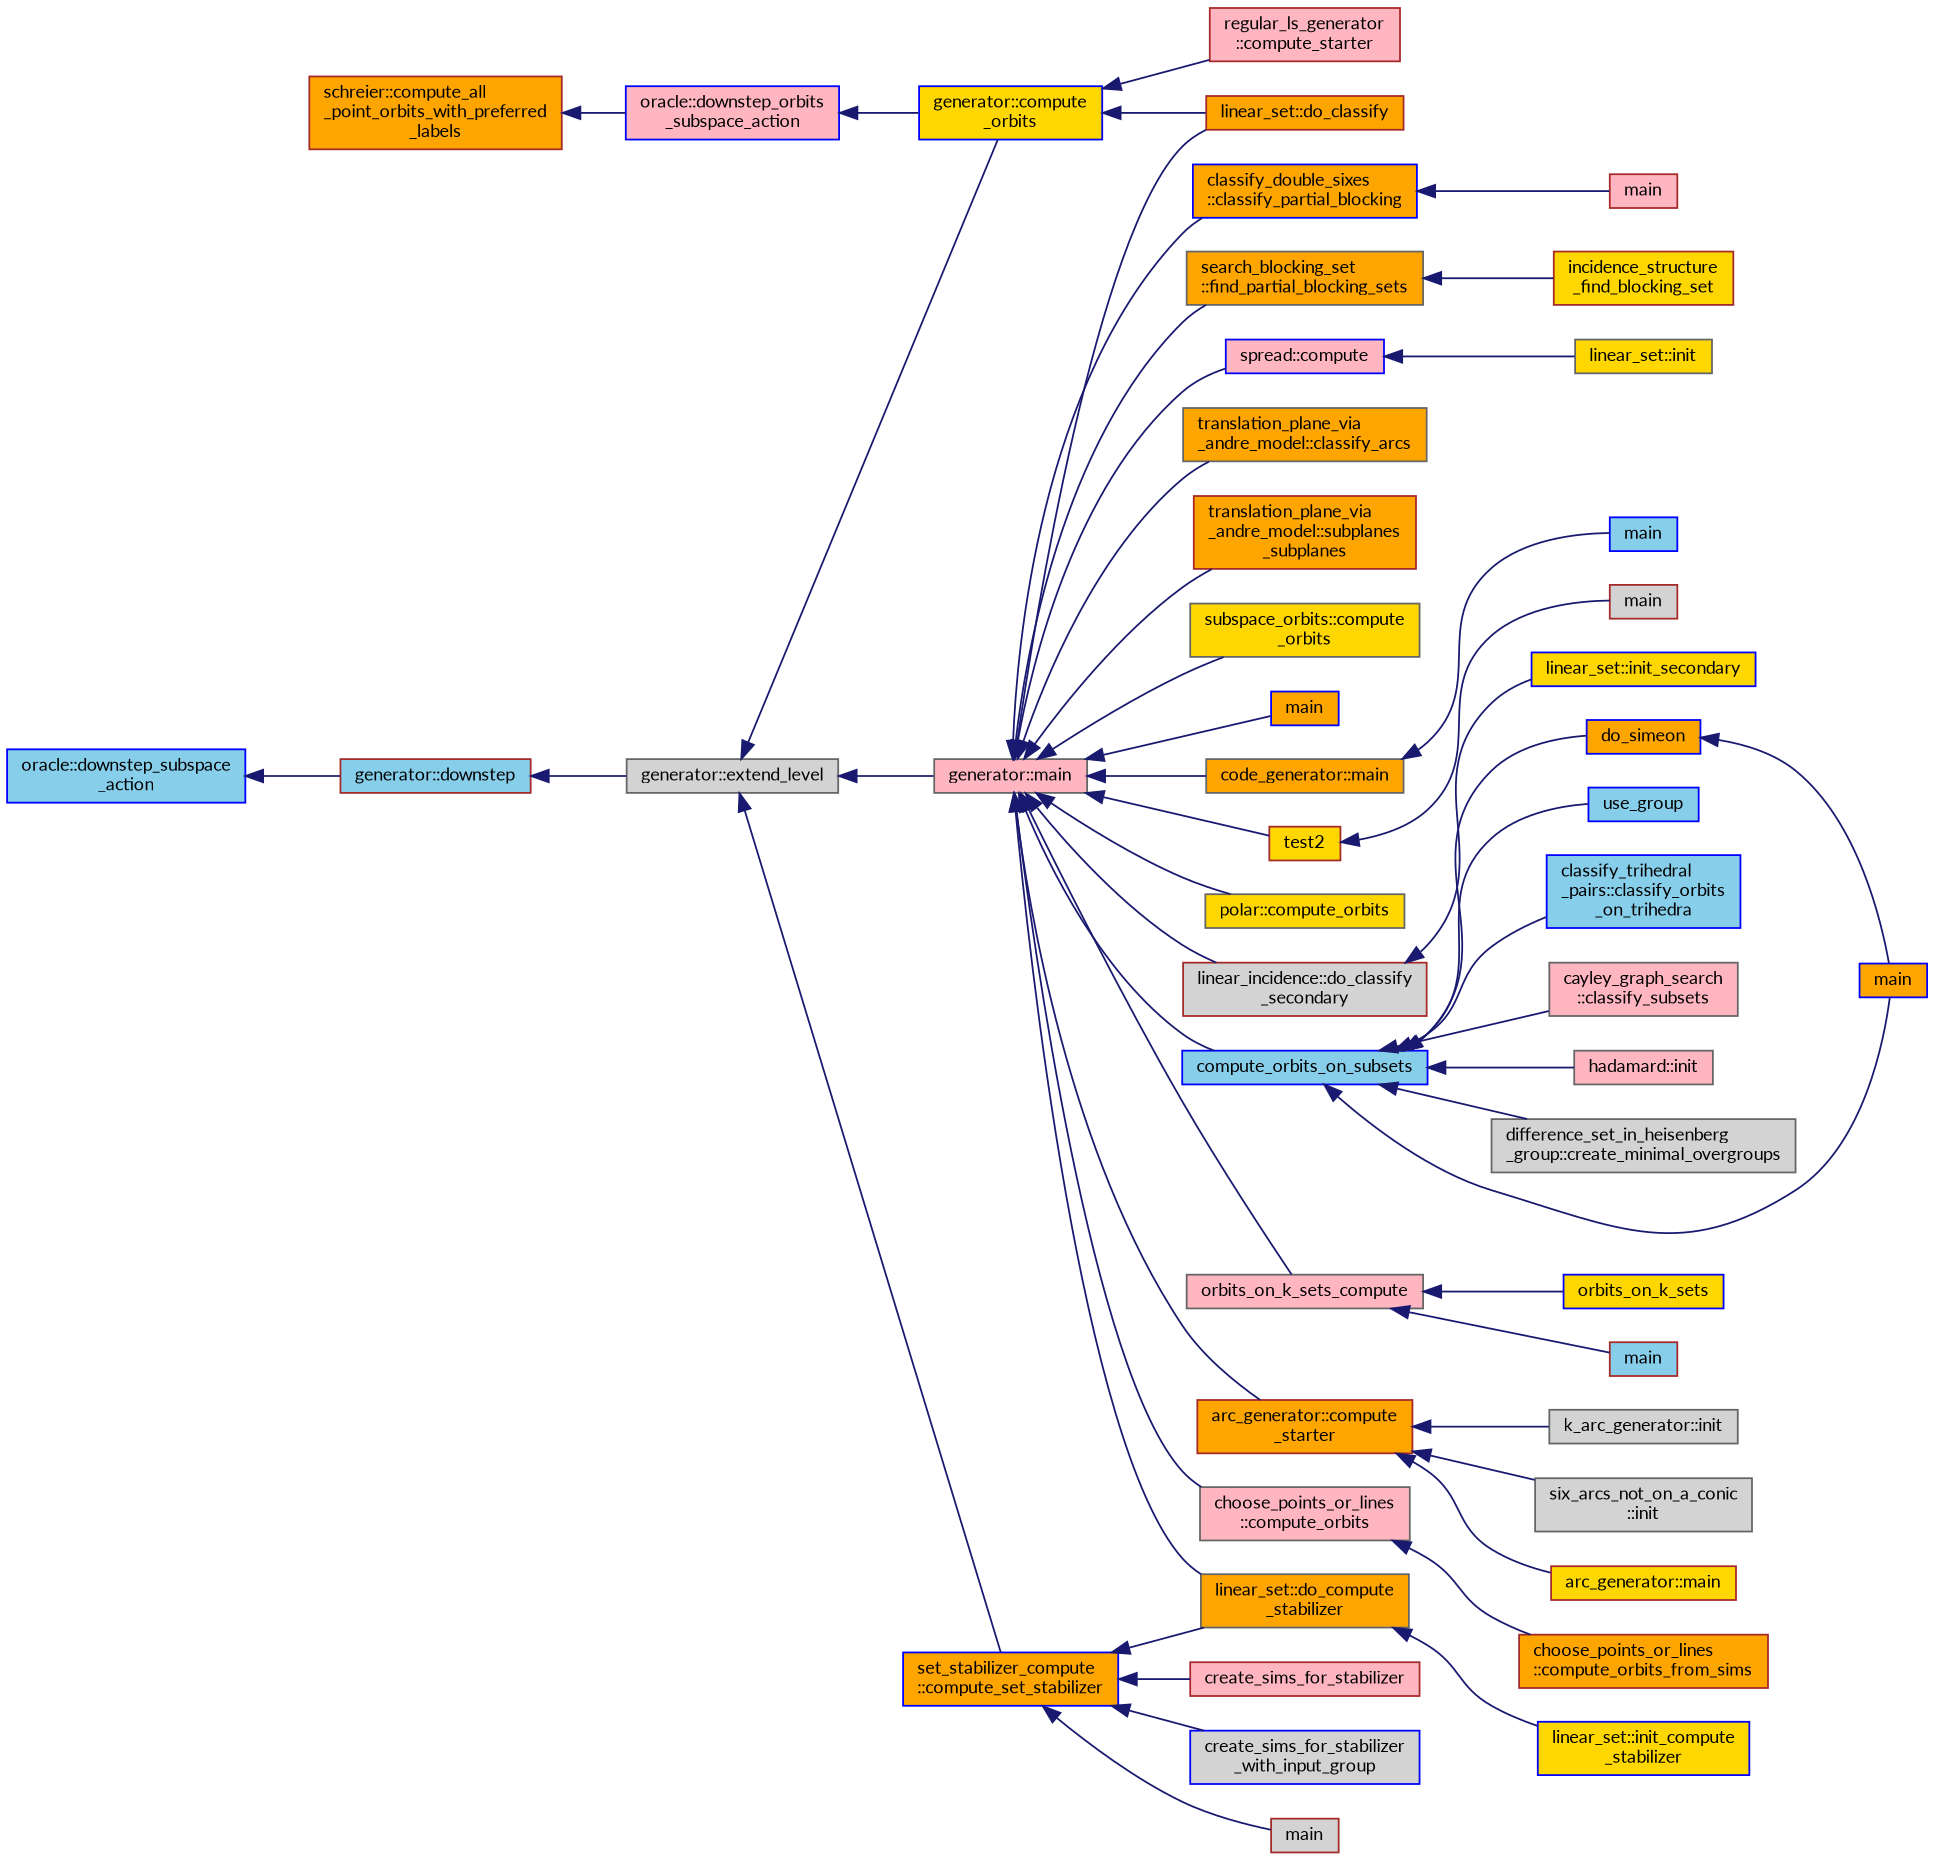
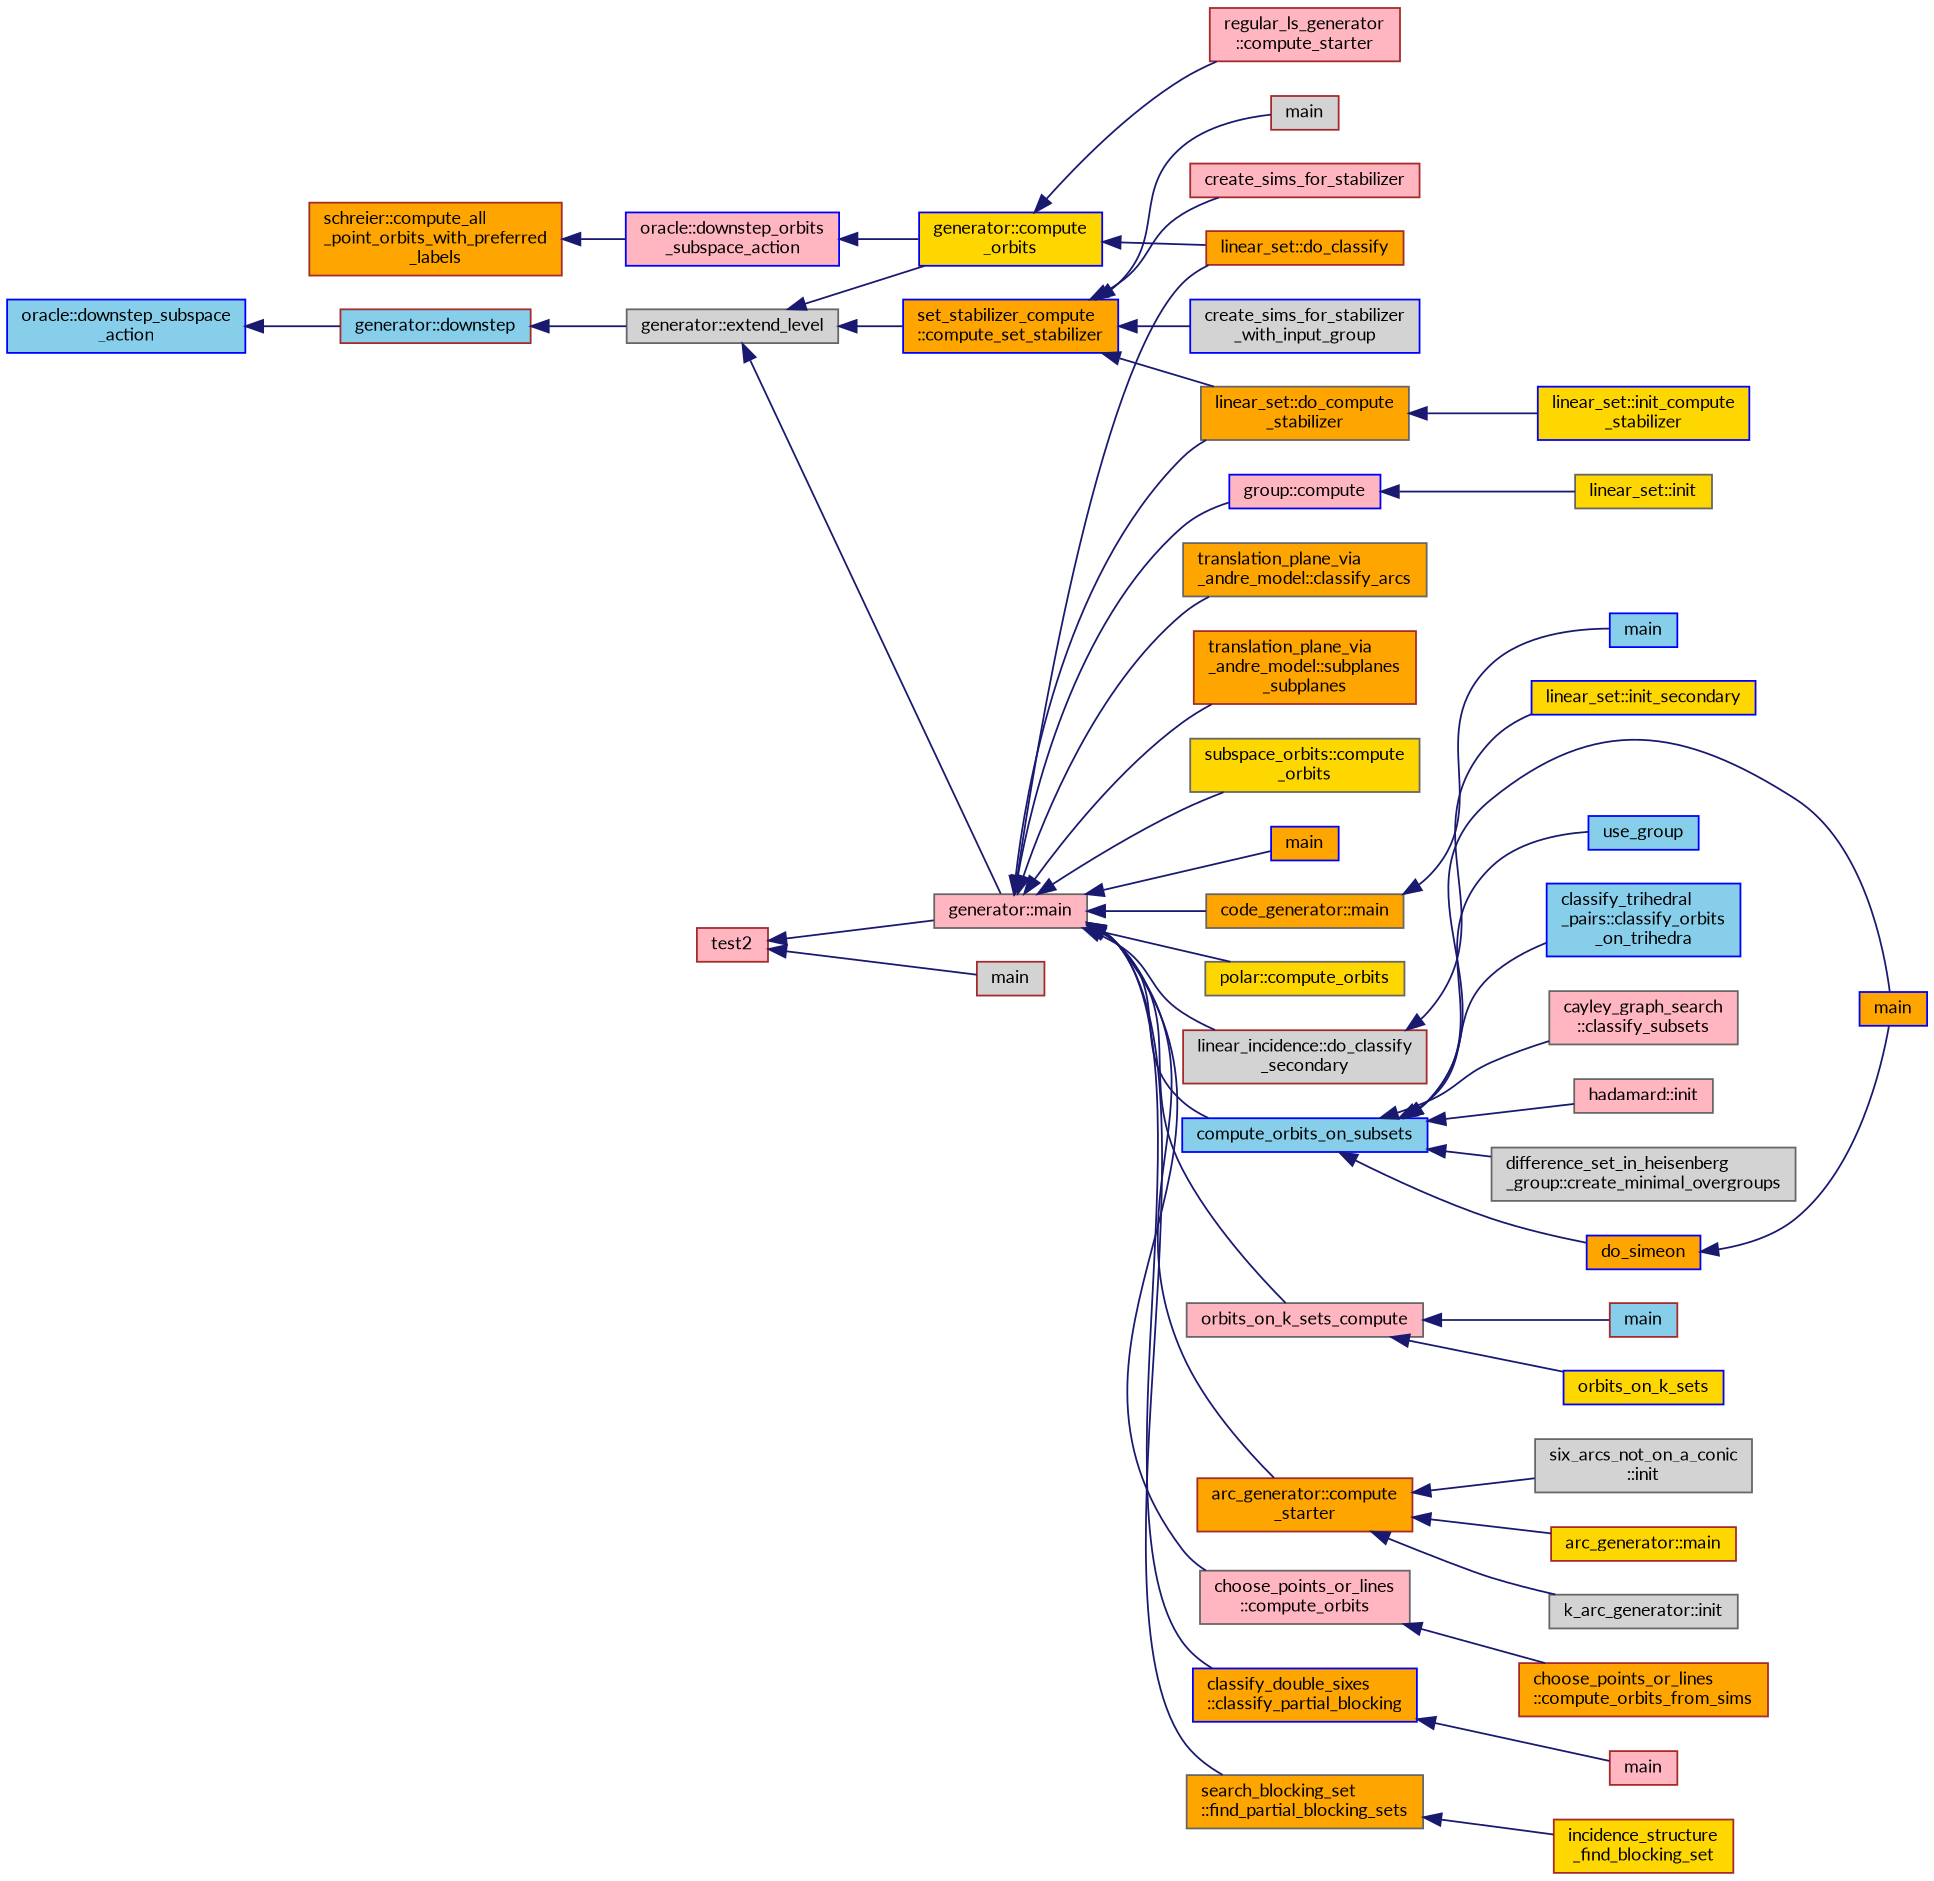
node "spread::compute": label "spread::compute" -> "group::compute"
edge "test2" -> "generator::main": reversed
node "test2": fillcolor gold -> lightpink
